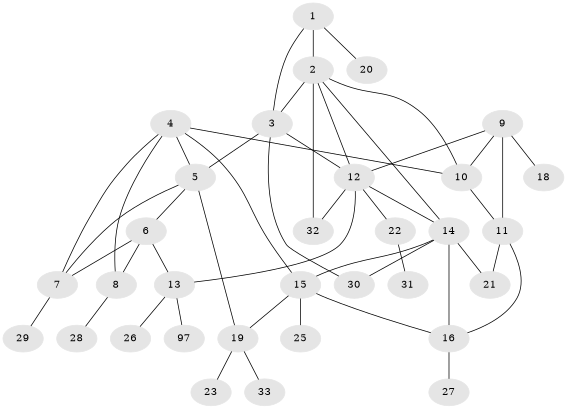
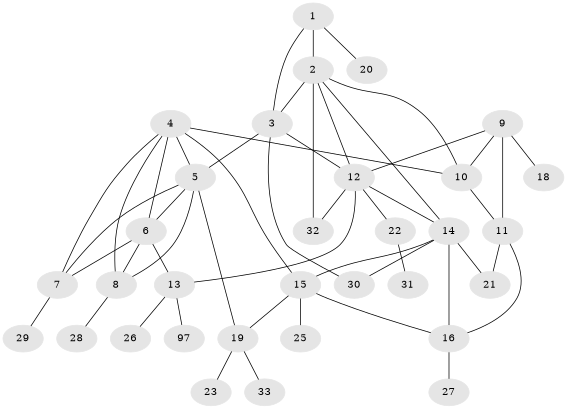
edge "4" -- "6": added
edge "5" -- "8": added
